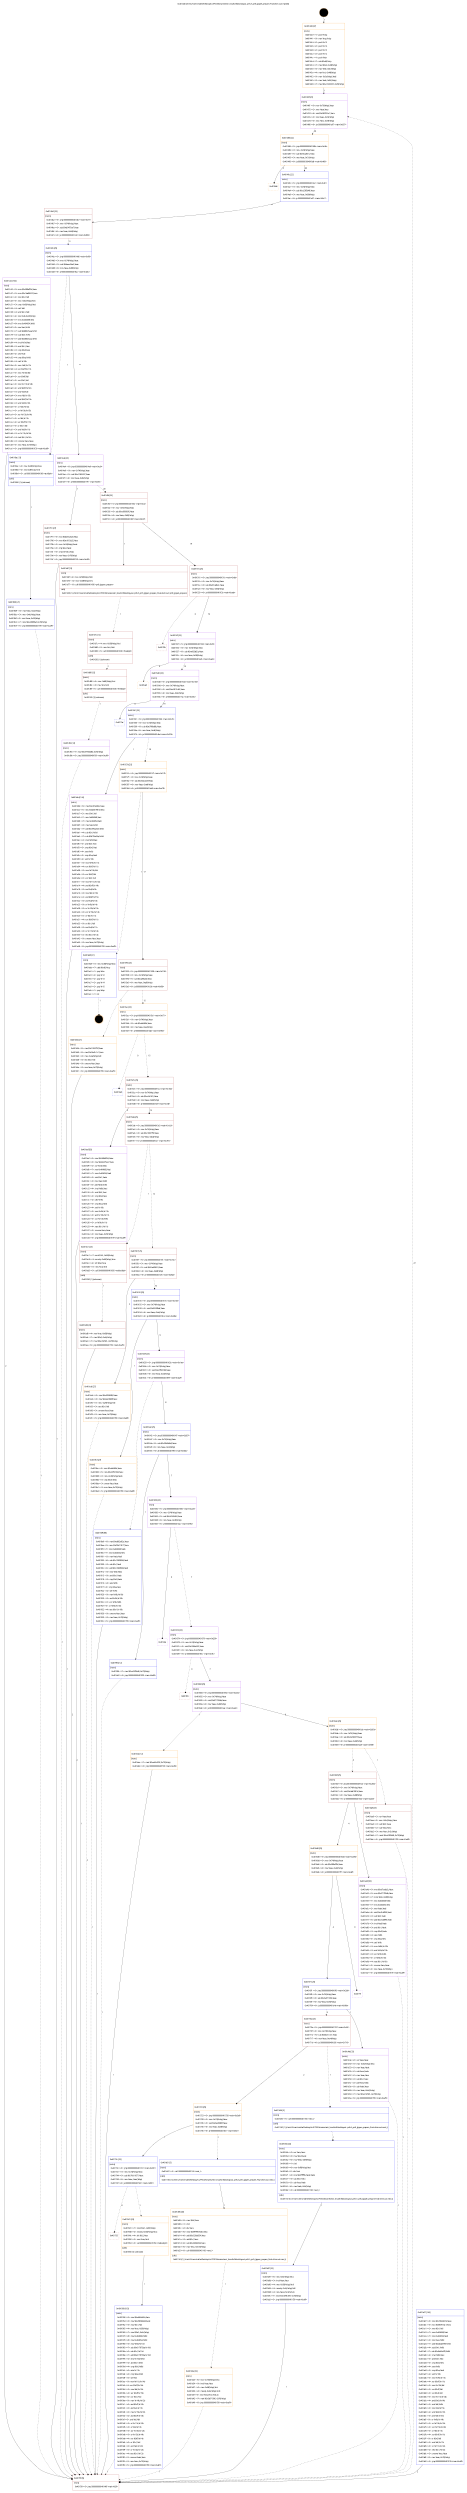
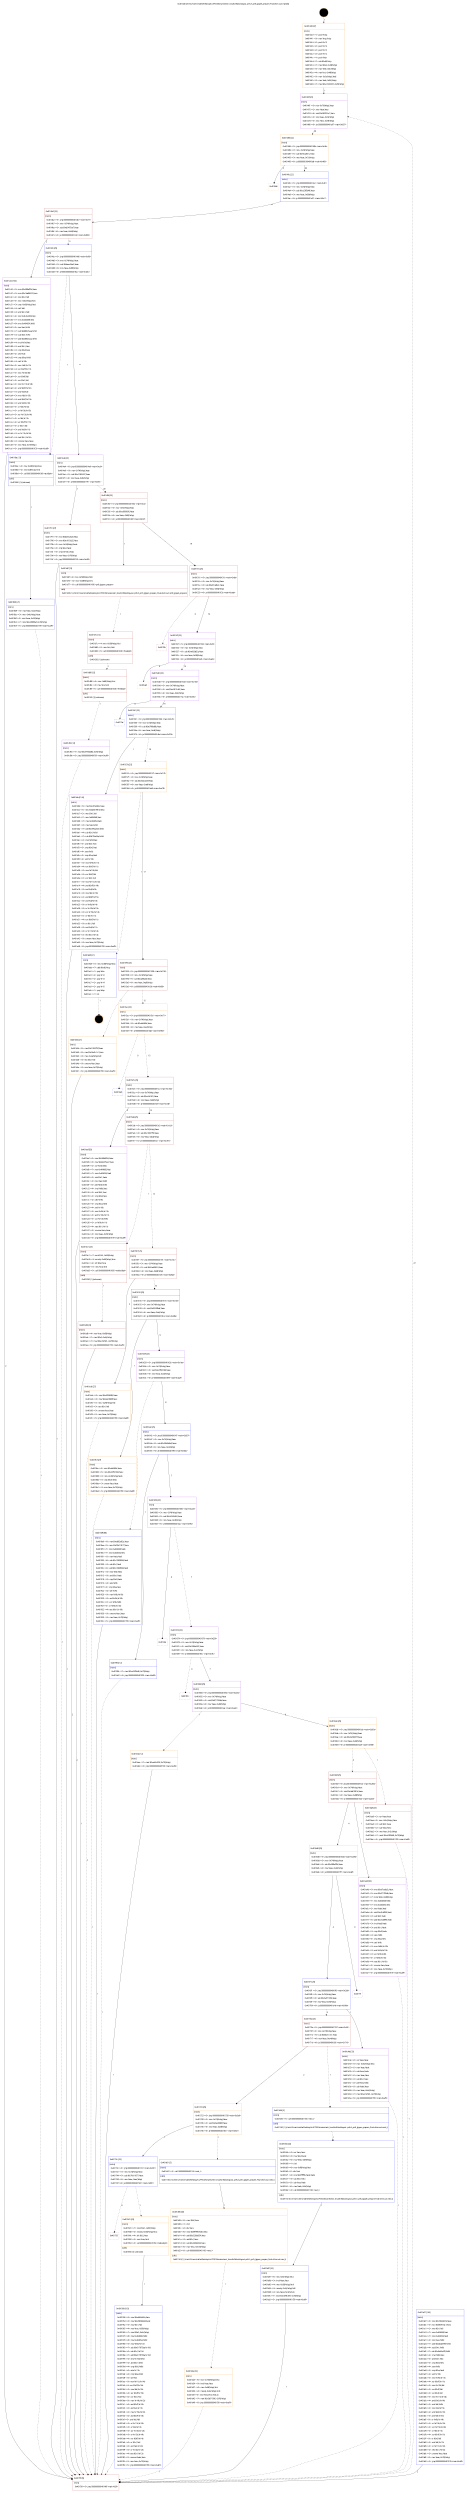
edge "0x4014b2 [25]" -> "0x401c42 [164]": added, label "2"
